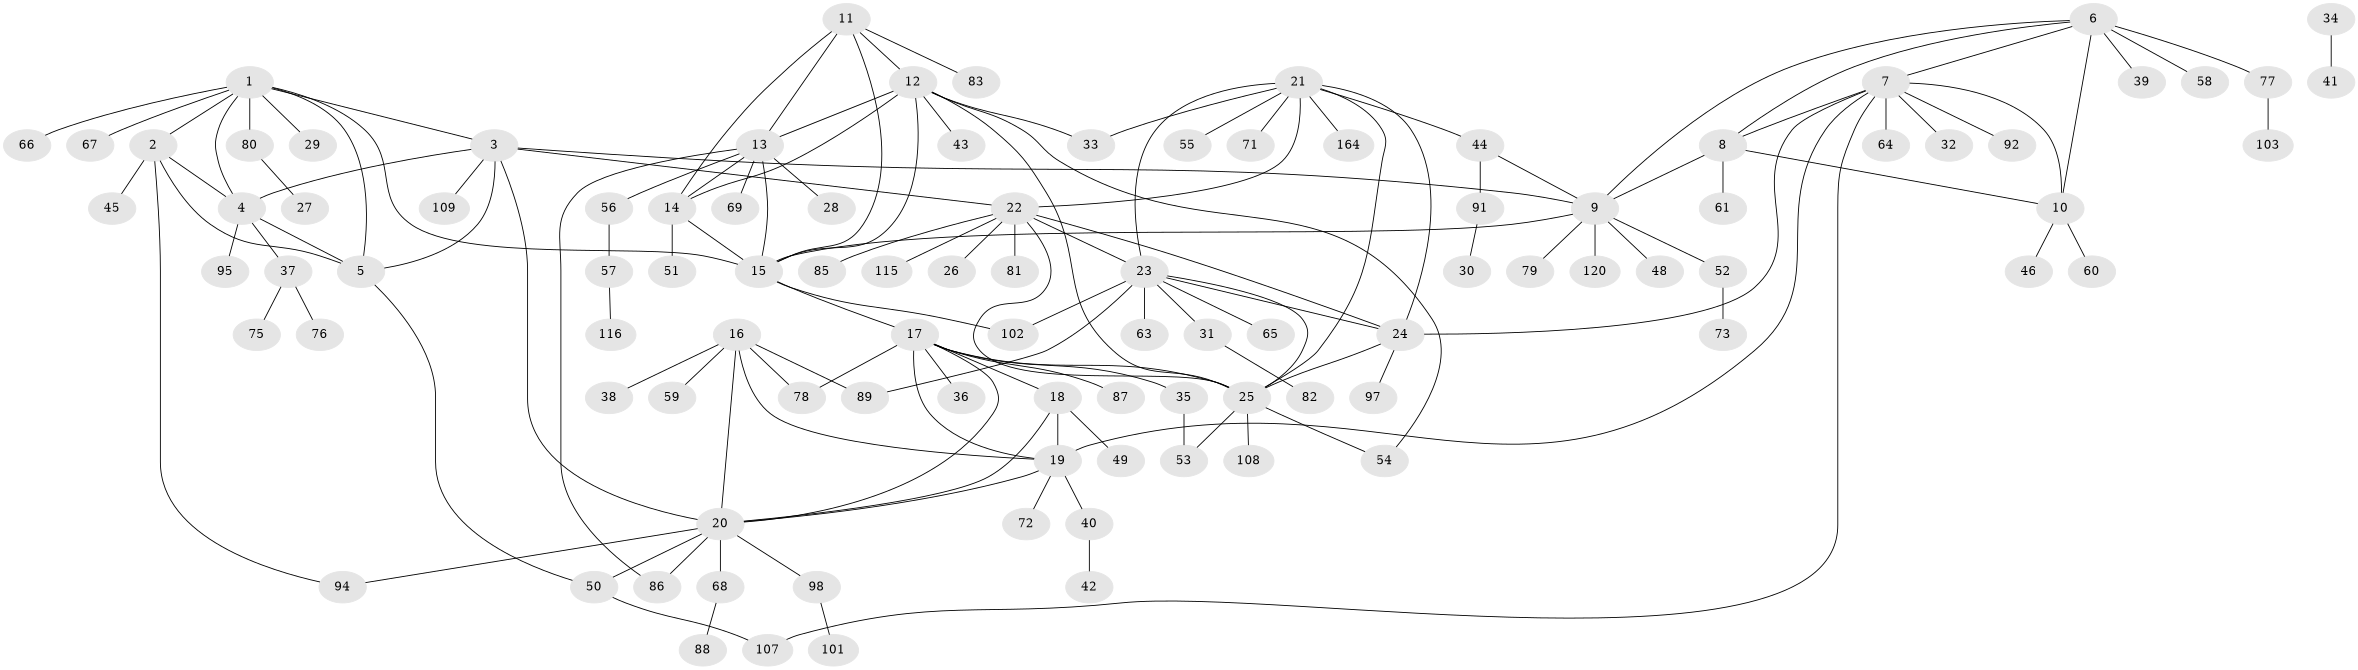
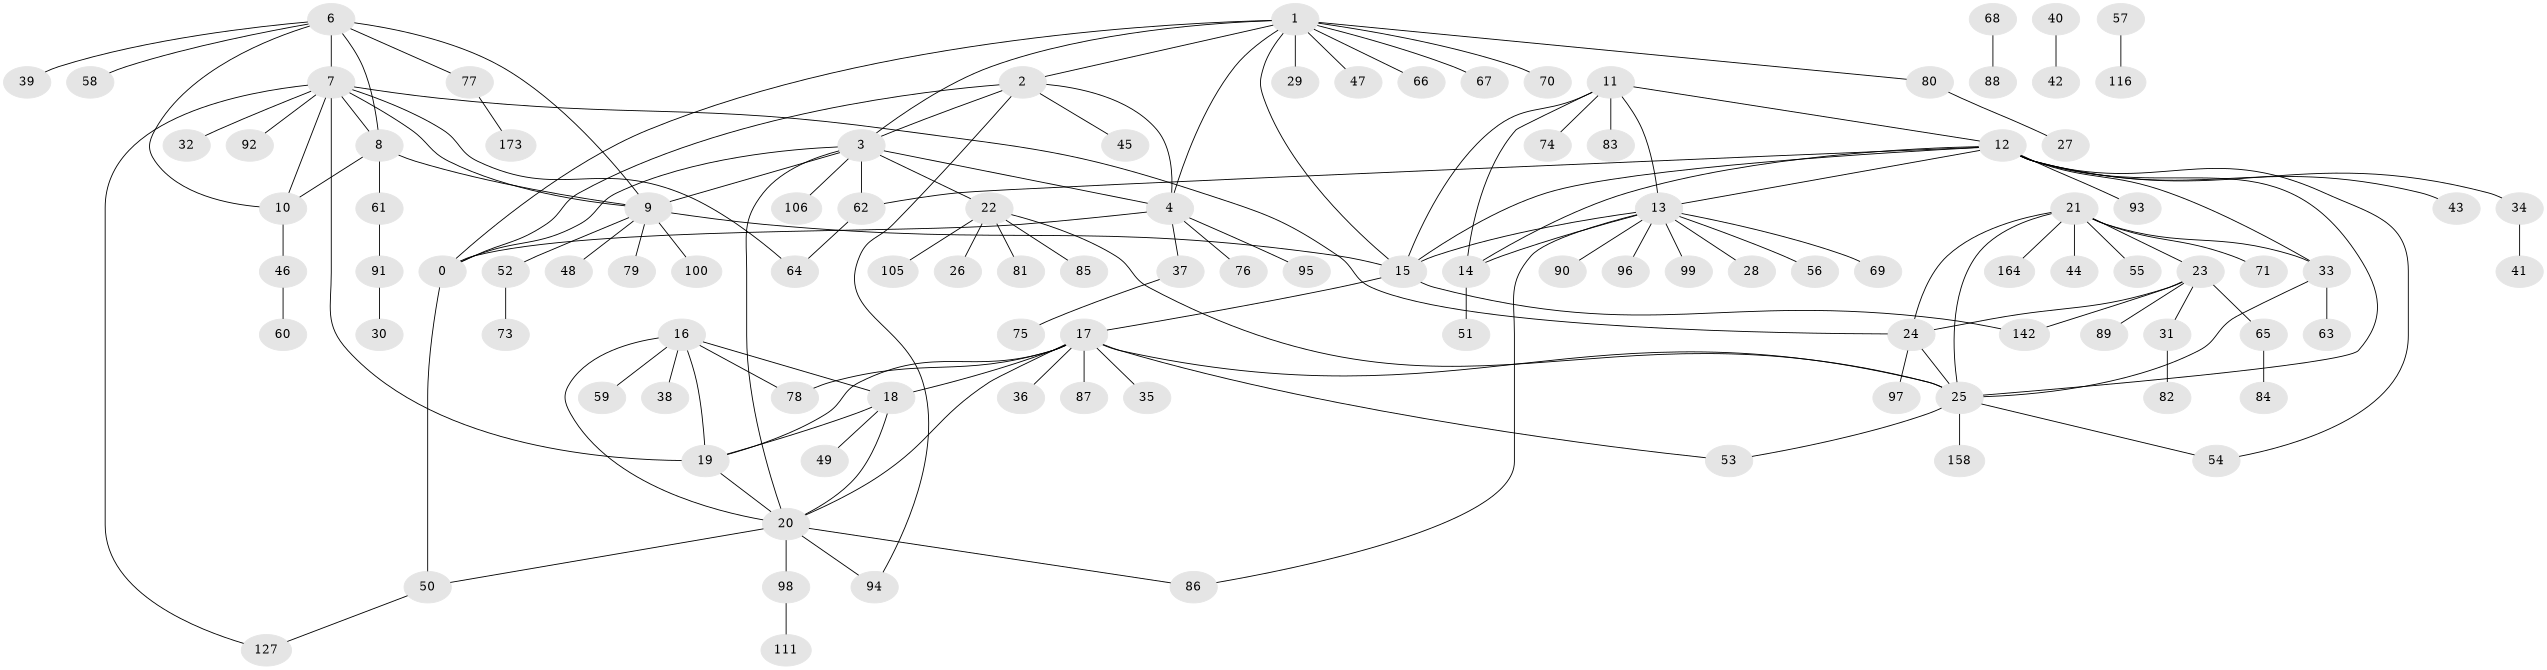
node "47": added
node "70": added
edge "2" -- "3": added
node "74": added
node "103": label "103" -> "173"
edge "12" -- "34": added
edge "44" -- "91": now "61" -- "91"
edge "44" -- "9": now "7" -- "9"
edge "21" -- "22": removed
node "109": label "109" -> "106"
node "62": added
node "93": added
edge "56" -- "57": removed
edge "14" -- "15": removed
edge "22" -- "23": removed
edge "10" -- "60": now "46" -- "60"
edge "22" -- "24": removed
node "5": label "5" -> "0"
node "115": label "115" -> "105"
node "90": added
node "120": label "120" -> "100"
node "96": added
node "99": added
edge "37" -- "76": now "4" -- "76"
edge "23" -- "63": now "33" -- "63"
edge "23" -- "25": now "33" -- "25"
node "102": label "102" -> "142"
edge "16" -- "89": now "16" -- "18"
node "84": added
edge "35" -- "53": now "17" -- "53"
node "108": label "108" -> "158"
edge "19" -- "40": removed
node "72": removed
edge "20" -- "68": removed
node "107": label "107" -> "127"
node "101": label "101" -> "111"
